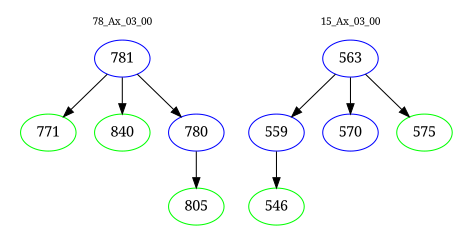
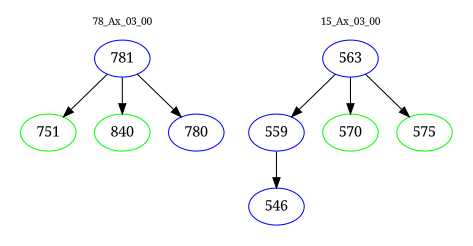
node "771": label "771" -> "751"
node "570": color blue -> green
node "805": removed
node "546": color green -> blue
